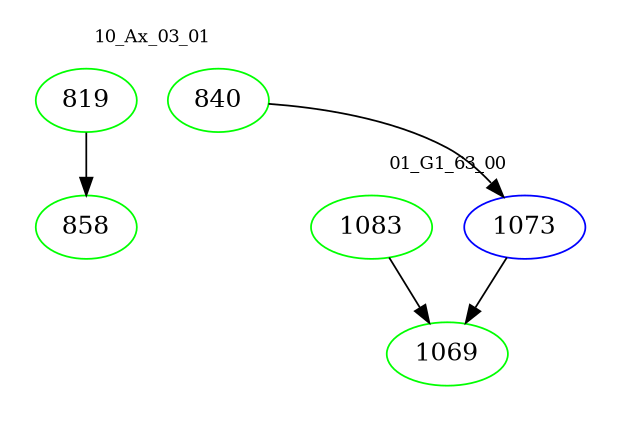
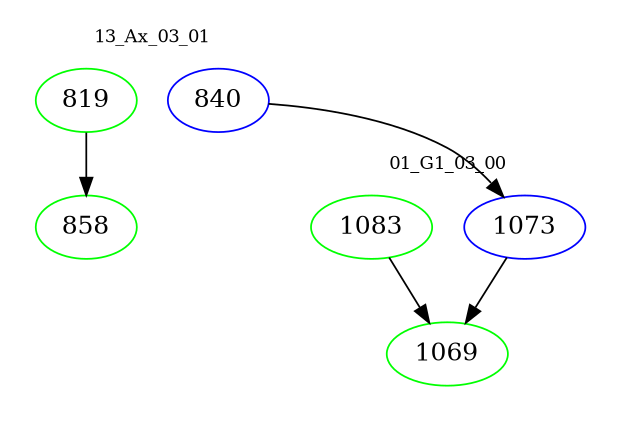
cluster "10_Ax_03_01": label "10_Ax_03_01" -> "13_Ax_03_01"
node "840": color green -> blue
cluster "01_G1_63_00": label "01_G1_63_00" -> "01_G1_03_00"
